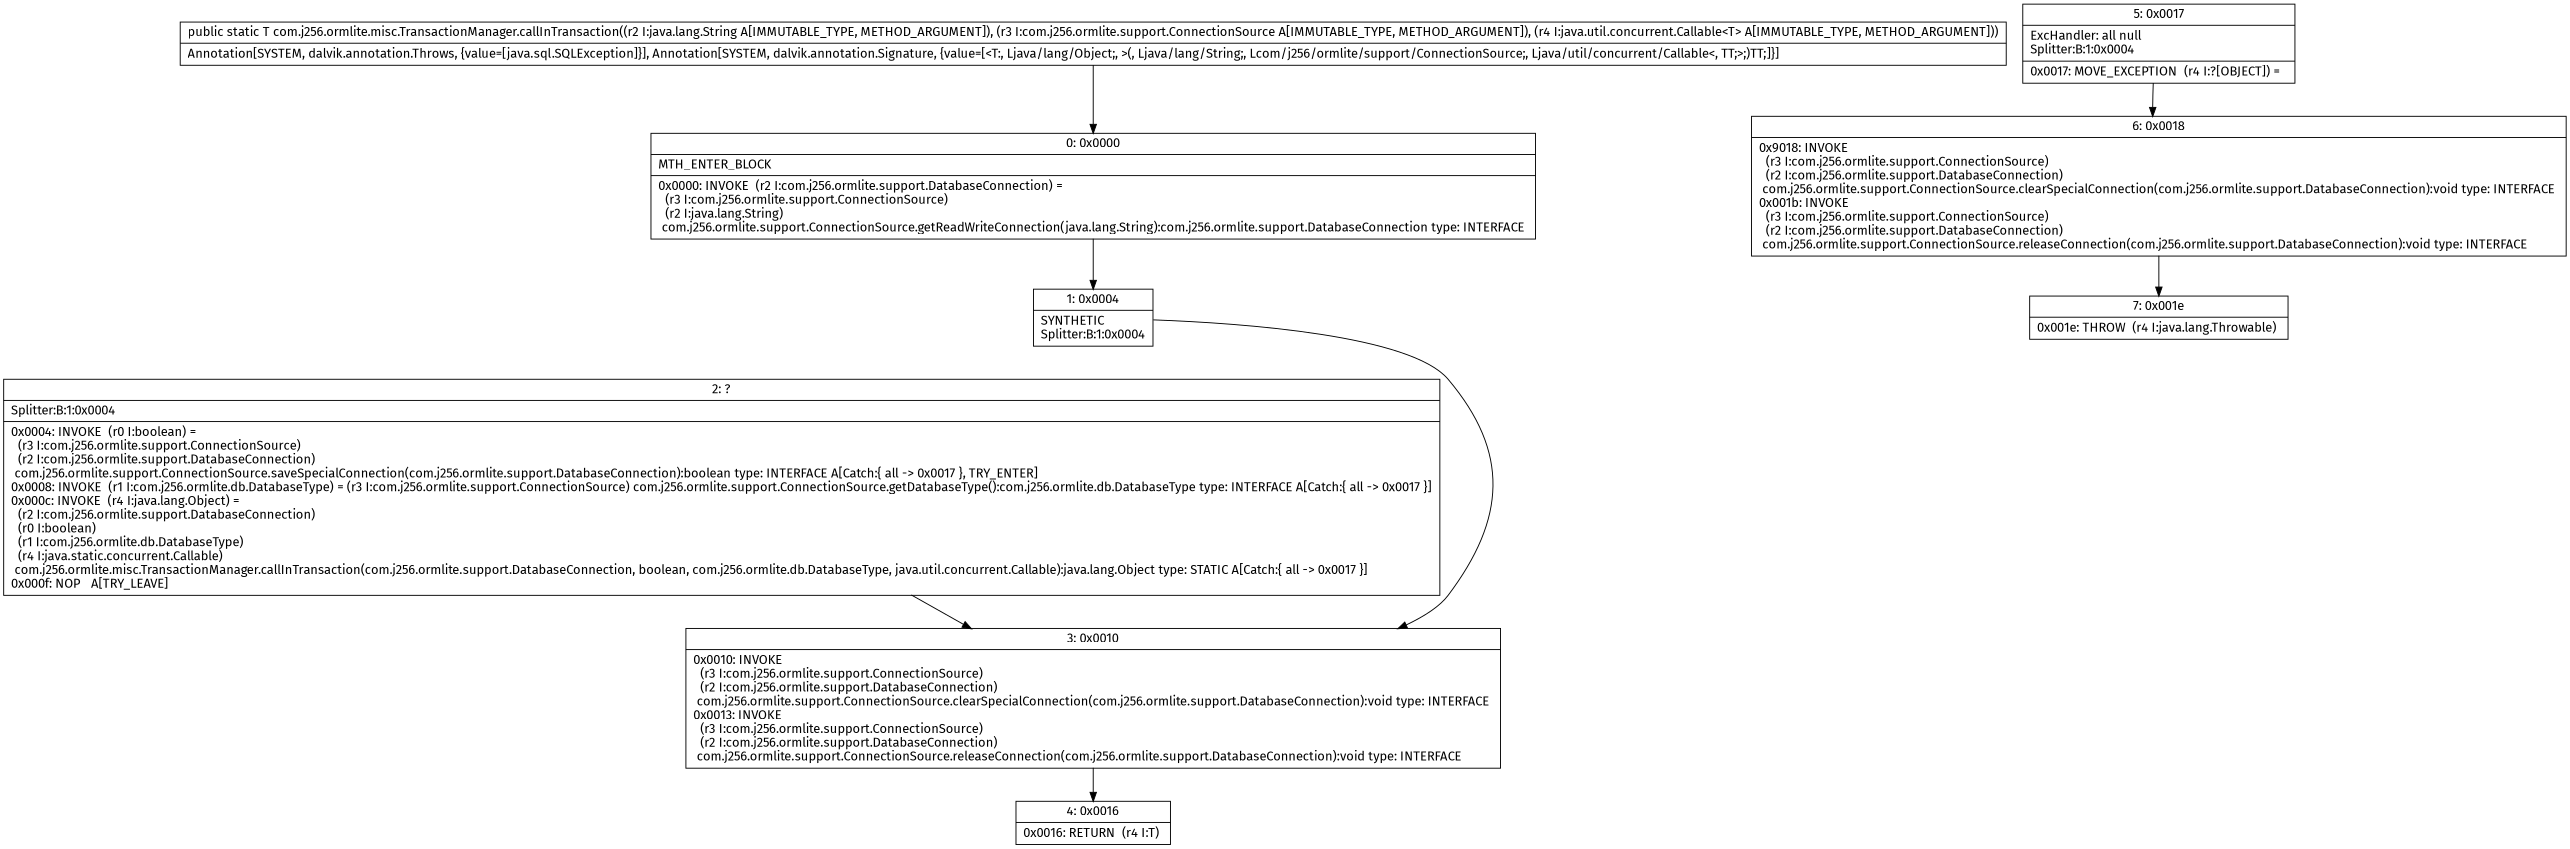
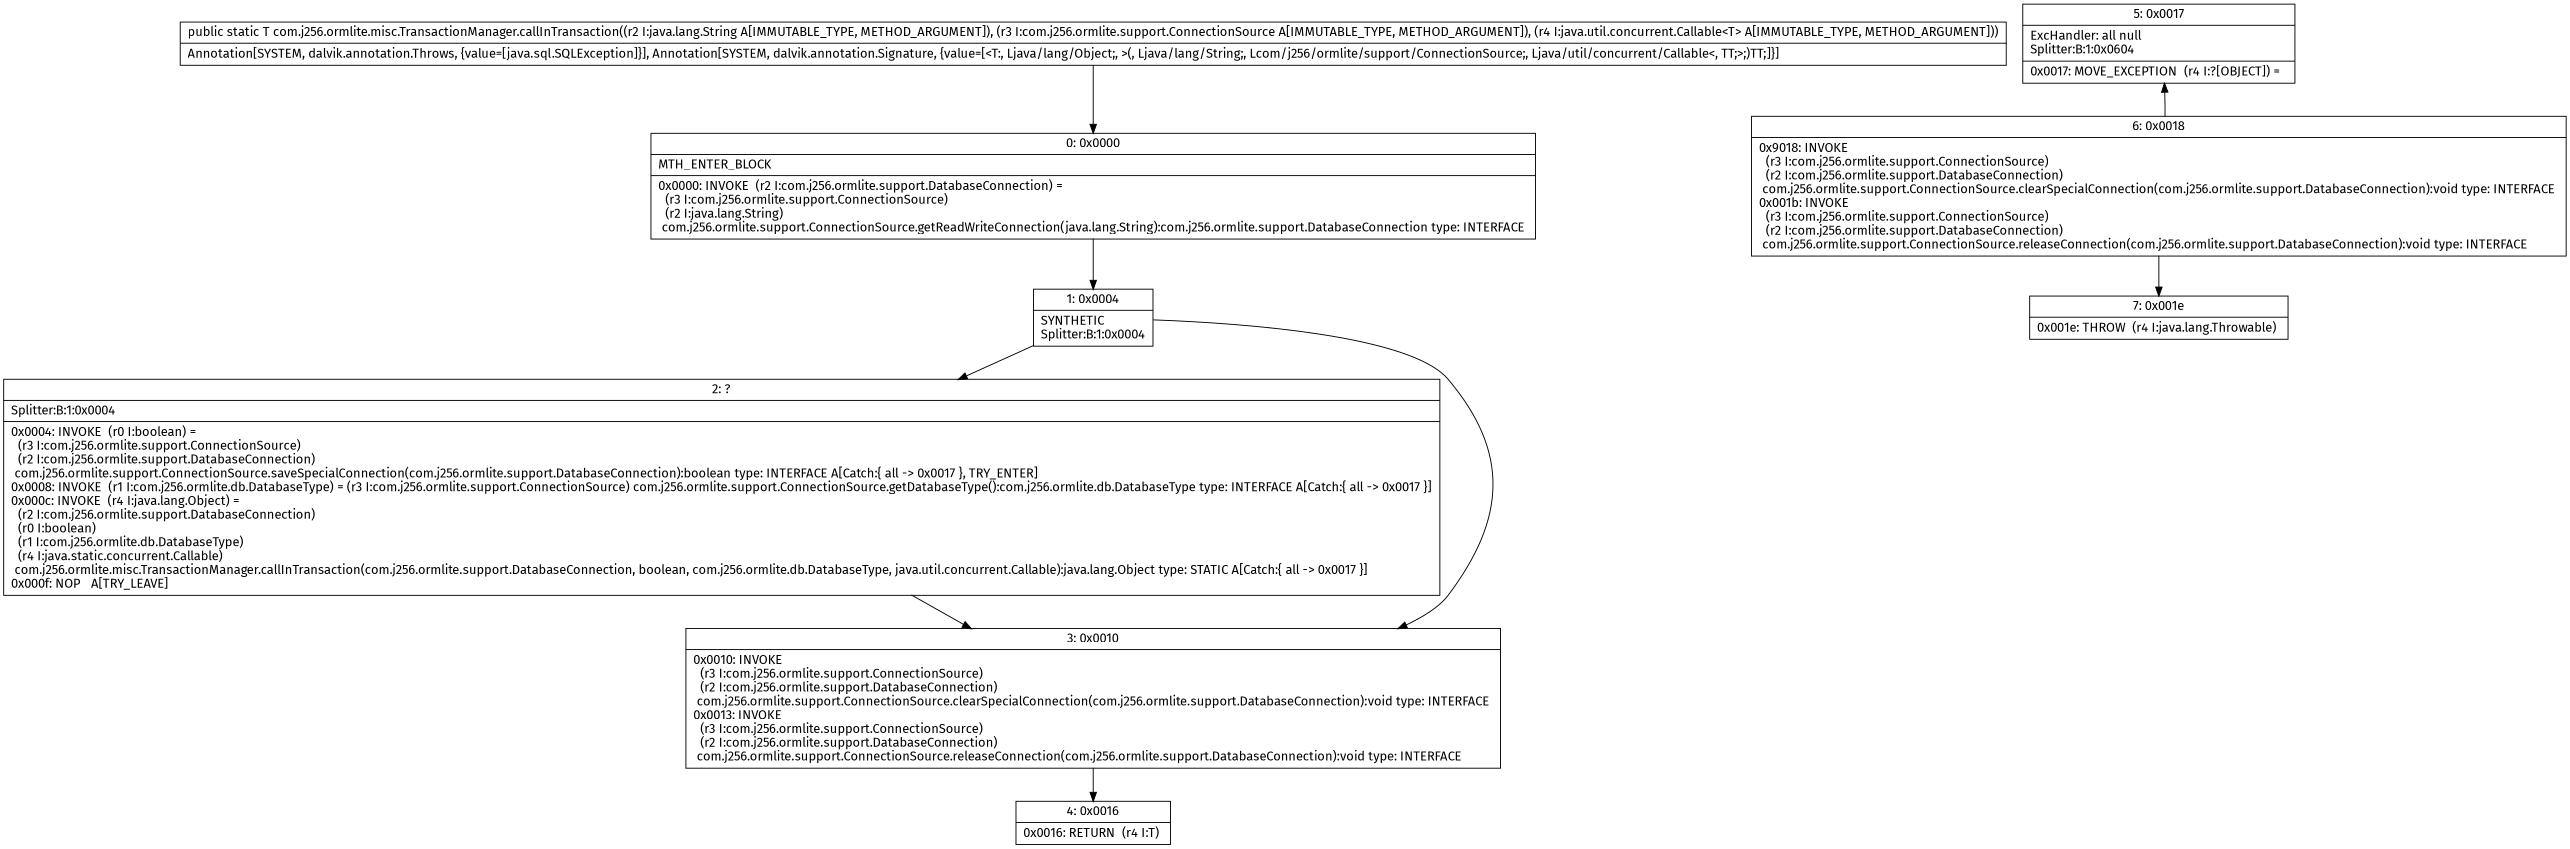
node "5: 0x0017": text "Splitter:B:1:0x0004" -> "Splitter:B:1:0x0604"
edge "5: 0x0017" -> "6: 0x0018": reversed
edge "1: 0x0004" -> "2: ?": added
